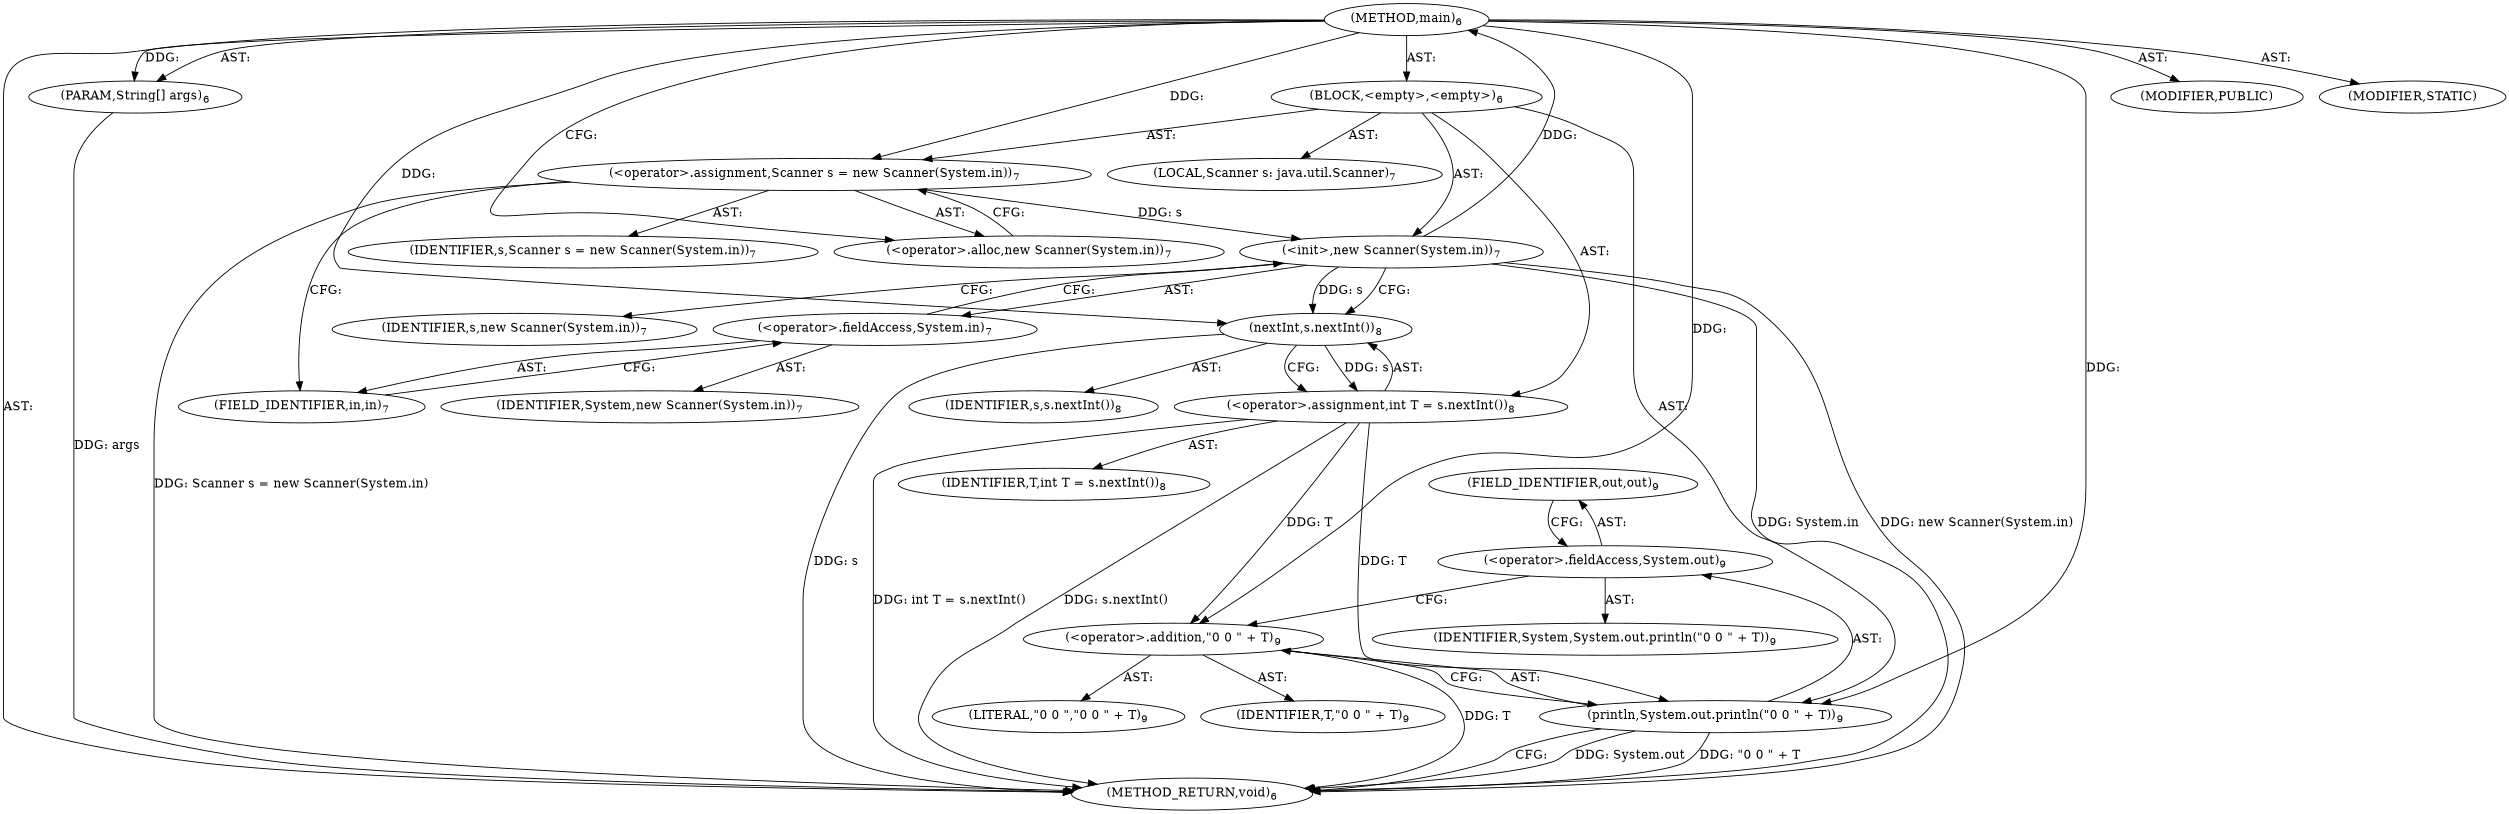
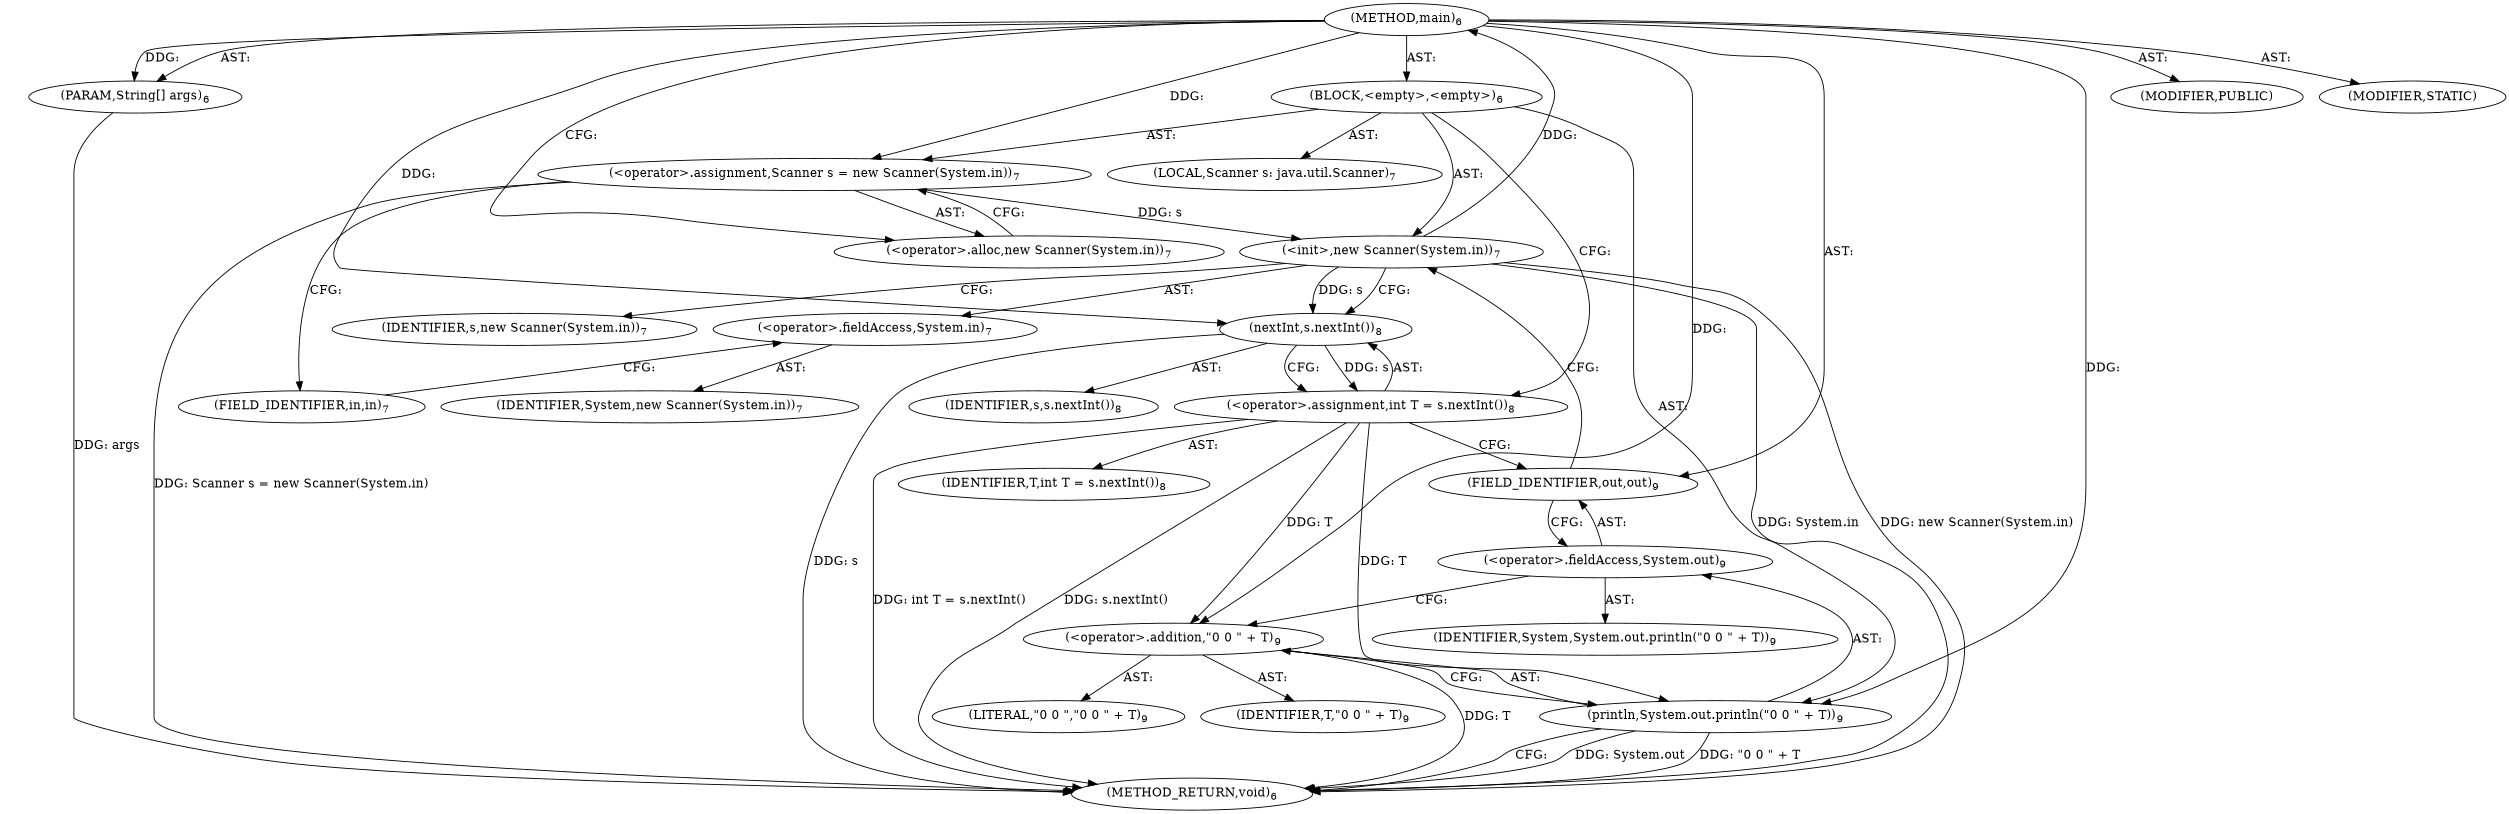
node "(IDENTIFIER,s,Scanner s = new Scanner(System.in))": removed
edge "(BLOCK,<empty>,<empty>)" -> "(<operator>.assignment,int T = s.nextInt())": label "AST: " -> "CFG: "
edge "(METHOD,main)" -> "(METHOD_RETURN,void)": now "(METHOD,main)" -> "(FIELD_IDENTIFIER,out,out)"
edge "(<operator>.fieldAccess,System.in)" -> "(<init>,new Scanner(System.in))": now "(FIELD_IDENTIFIER,out,out)" -> "(<init>,new Scanner(System.in))"
edge "(<operator>.fieldAccess,System.in)" -> "(FIELD_IDENTIFIER,in,in)": removed, label "AST:"
edge "(<operator>.assignment,int T = s.nextInt())" -> "(FIELD_IDENTIFIER,out,out)": added, label "CFG:"
